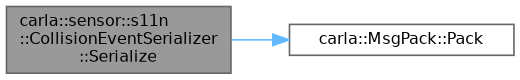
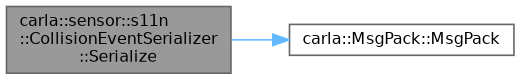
node "carla::MsgPack::Pack": label "carla::MsgPack::Pack" -> "carla::MsgPack::MsgPack"
